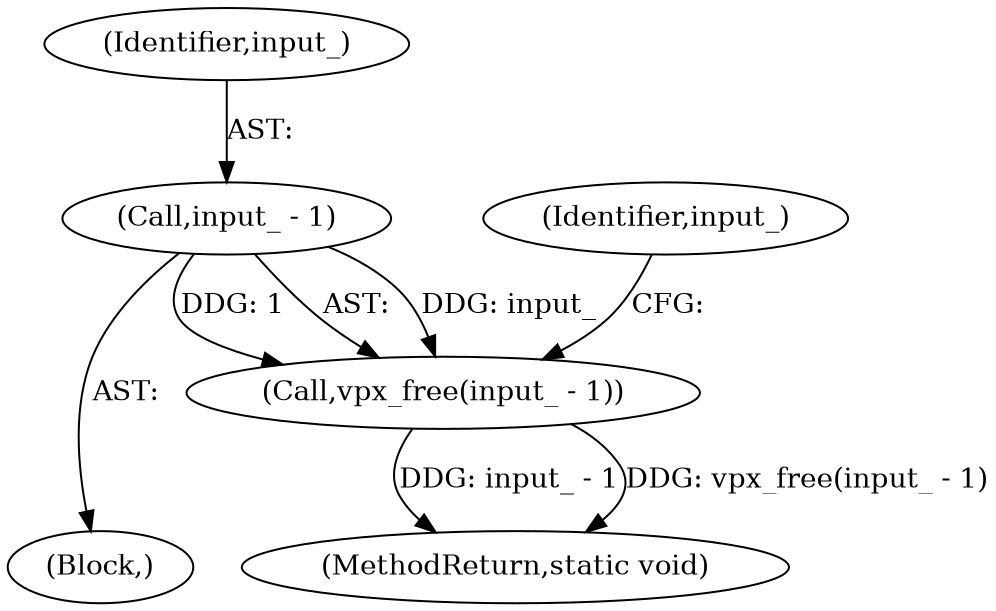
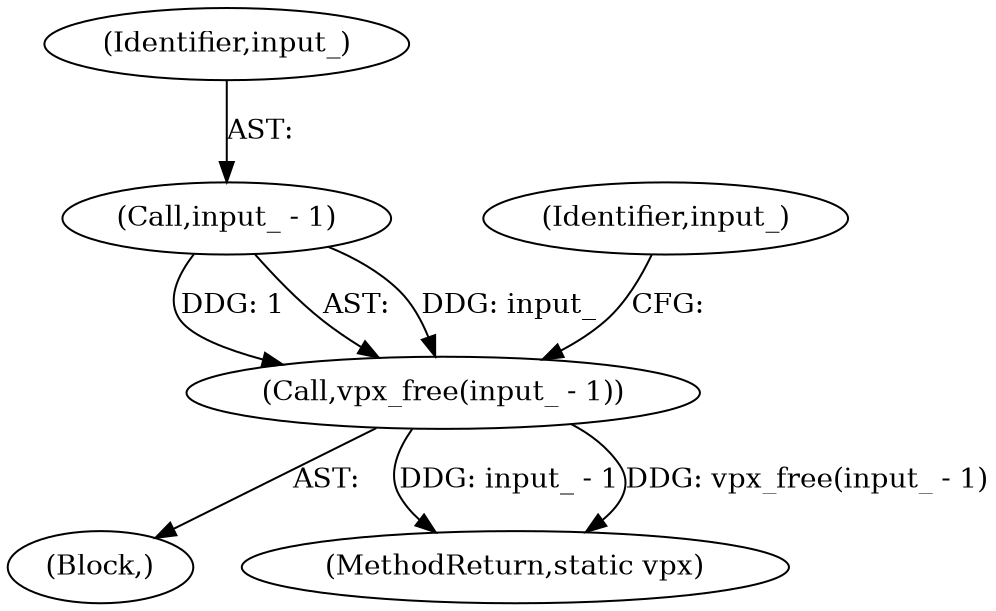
edge "(Call,input_ - 1)" -> "(Block,)": now "(Call,vpx_free(input_ - 1))" -> "(Block,)"
node "(MethodReturn,static void)": label "(MethodReturn,static void)" -> "(MethodReturn,static vpx)"
